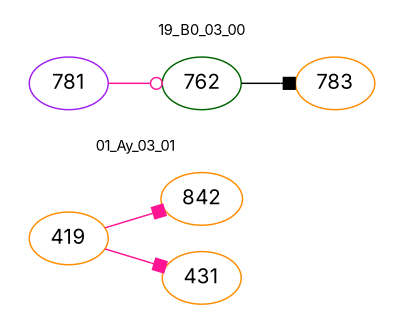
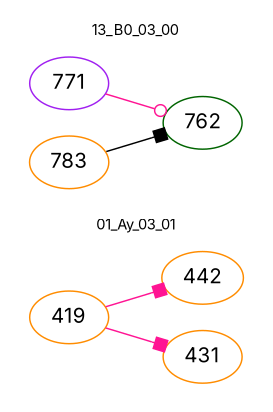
cluster "19_B0_03_00": label "19_B0_03_00" -> "13_B0_03_00"
node "781": label "781" -> "771"
edge "762" -> "783": reversed
node "842": label "842" -> "442"
